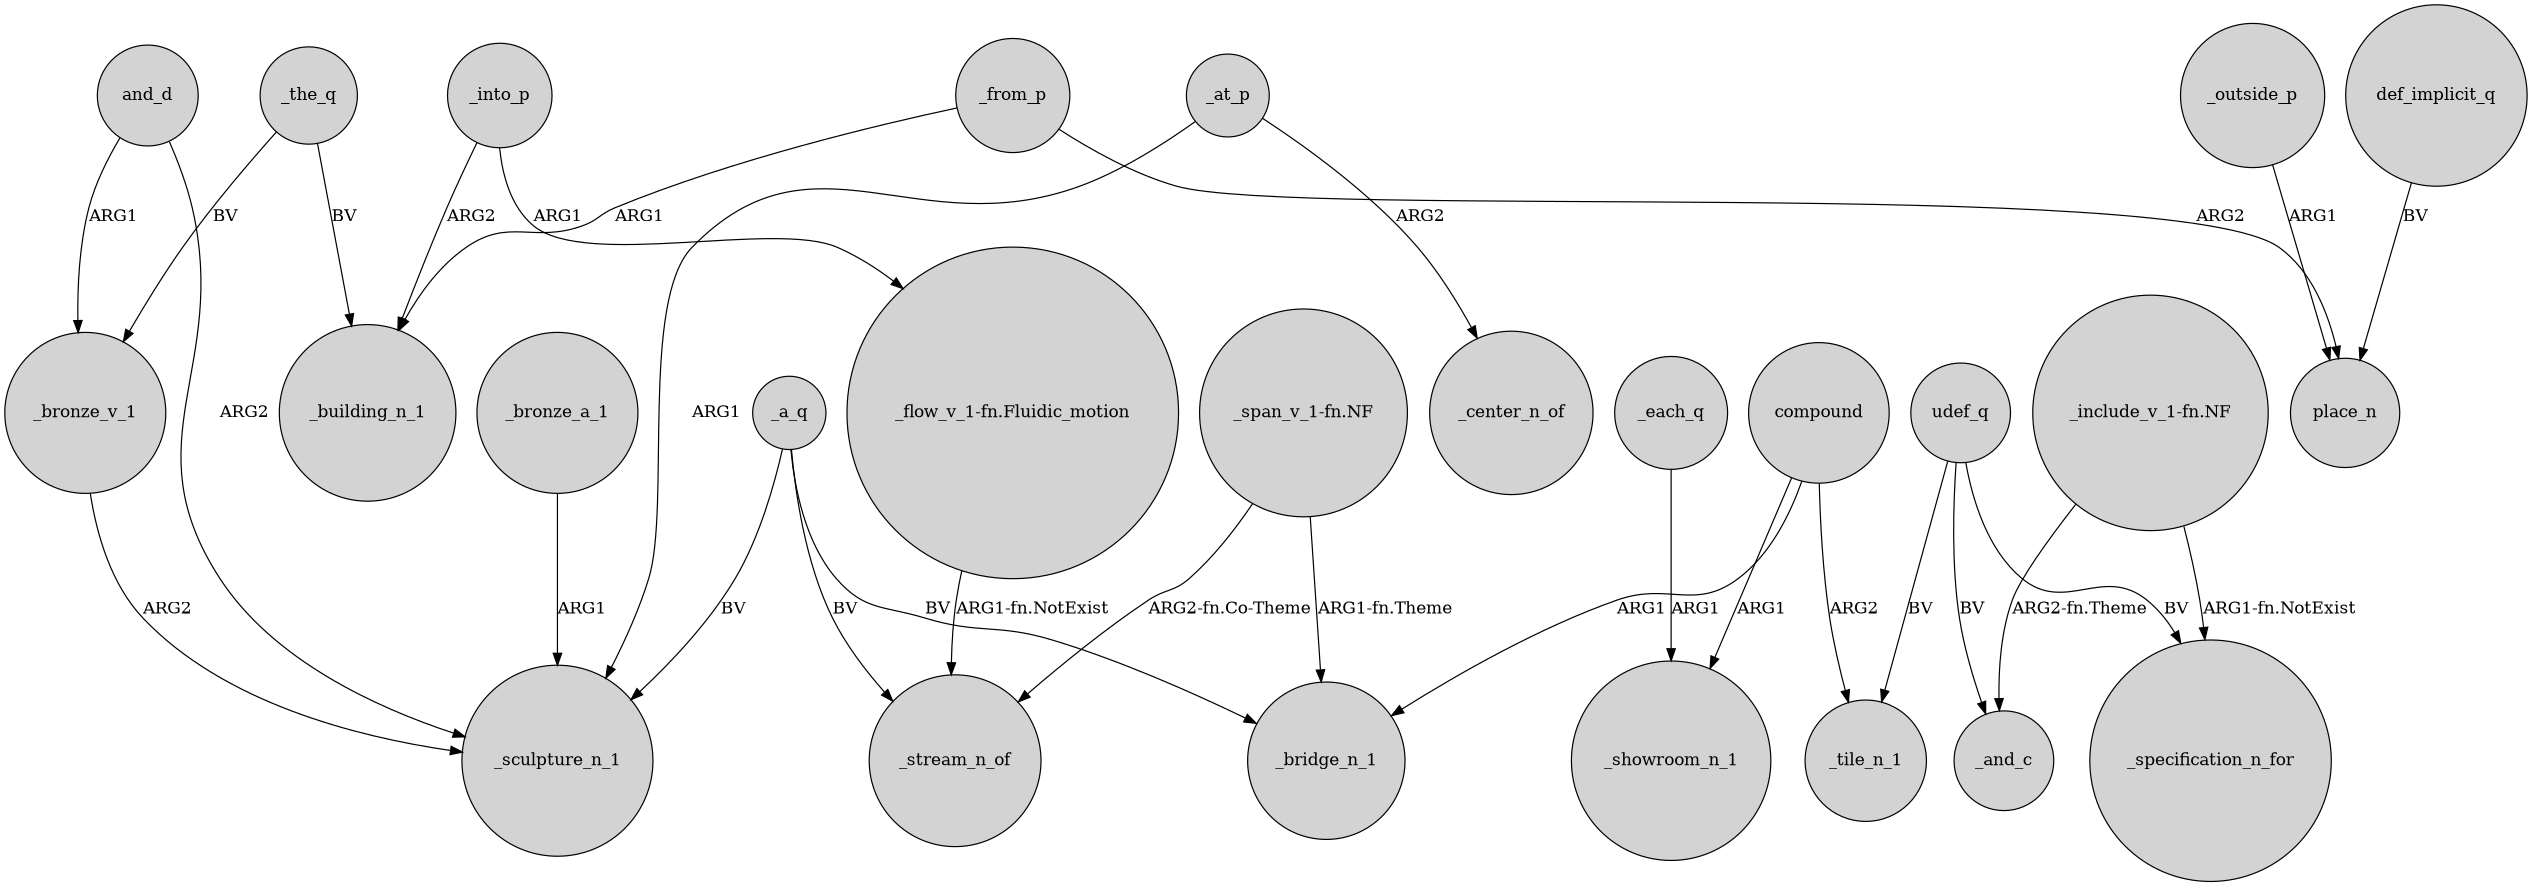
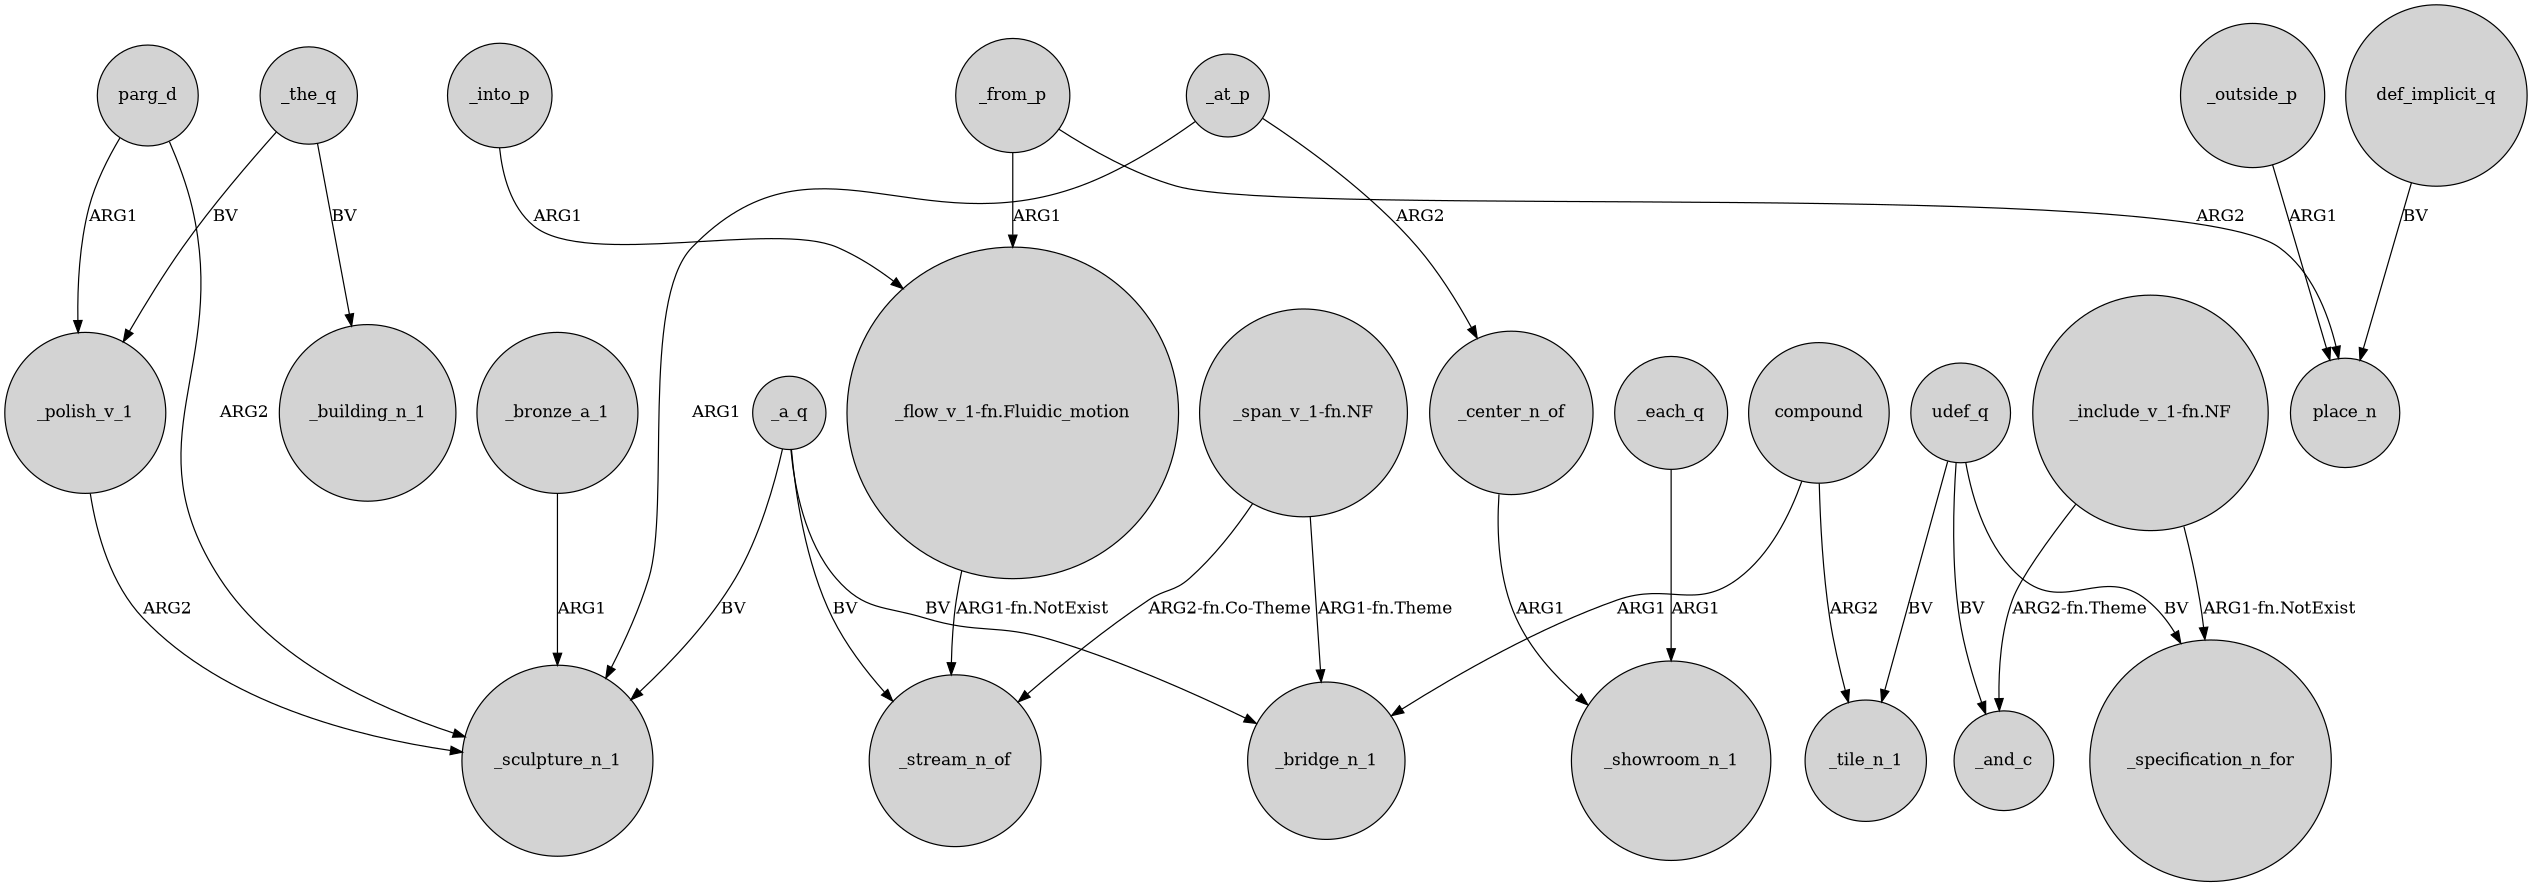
node "and_d": label "and_d" -> "parg_d"
edge "_from_p" -> "_building_n_1": now "_from_p" -> "_flow_v_1-fn.Fluidic_motion"
edge "_into_p" -> "_building_n_1": removed, label "ARG2"
node "_bronze_v_1": label "_bronze_v_1" -> "_polish_v_1"
edge "compound" -> "_showroom_n_1": now "_center_n_of" -> "_showroom_n_1"
